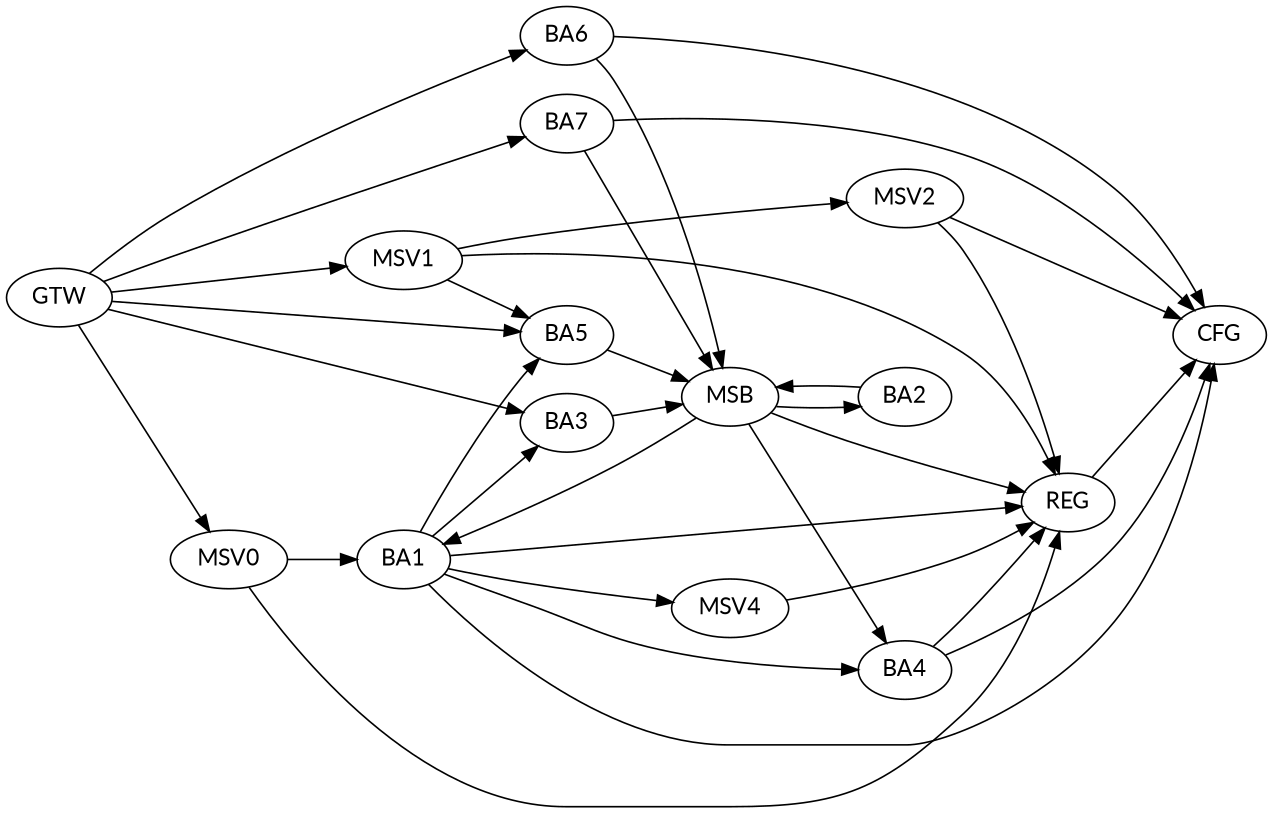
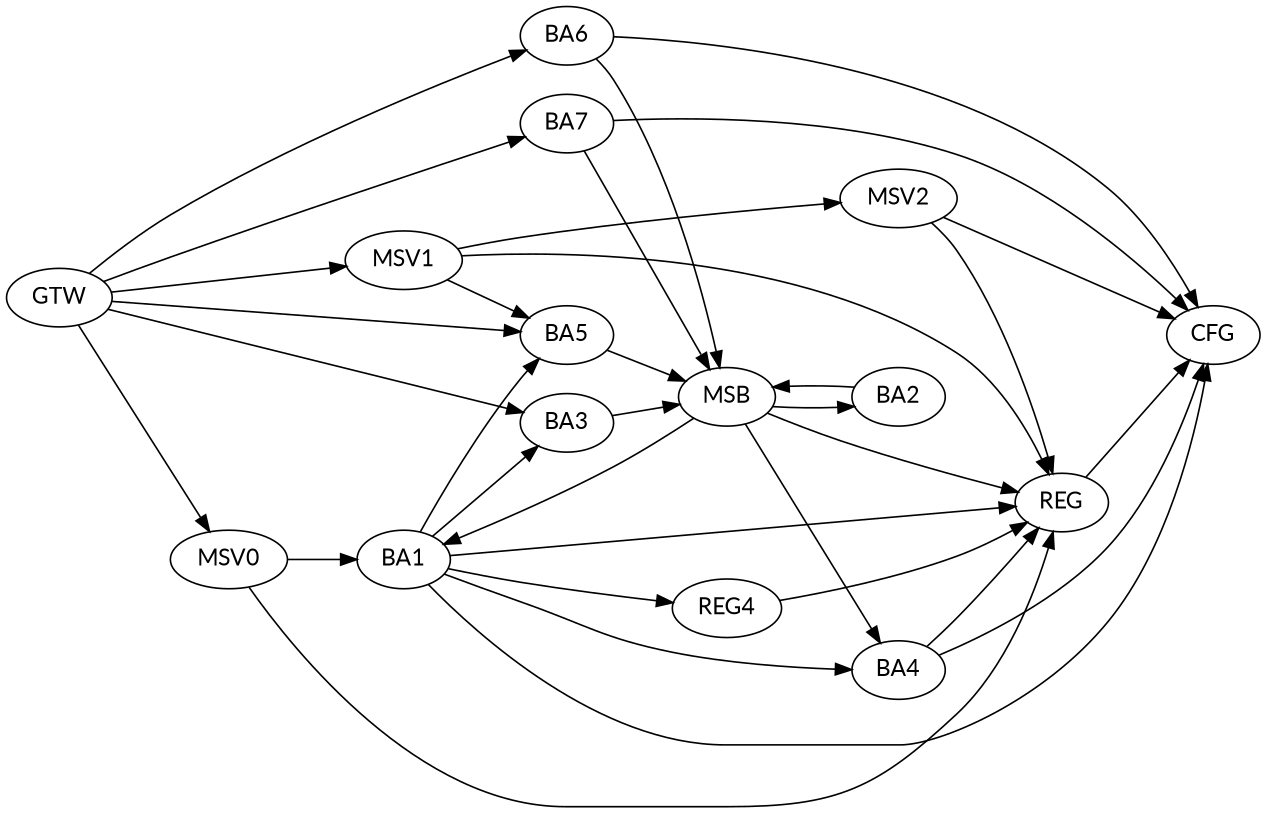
node "MSV4": label "MSV4" -> "REG4"
